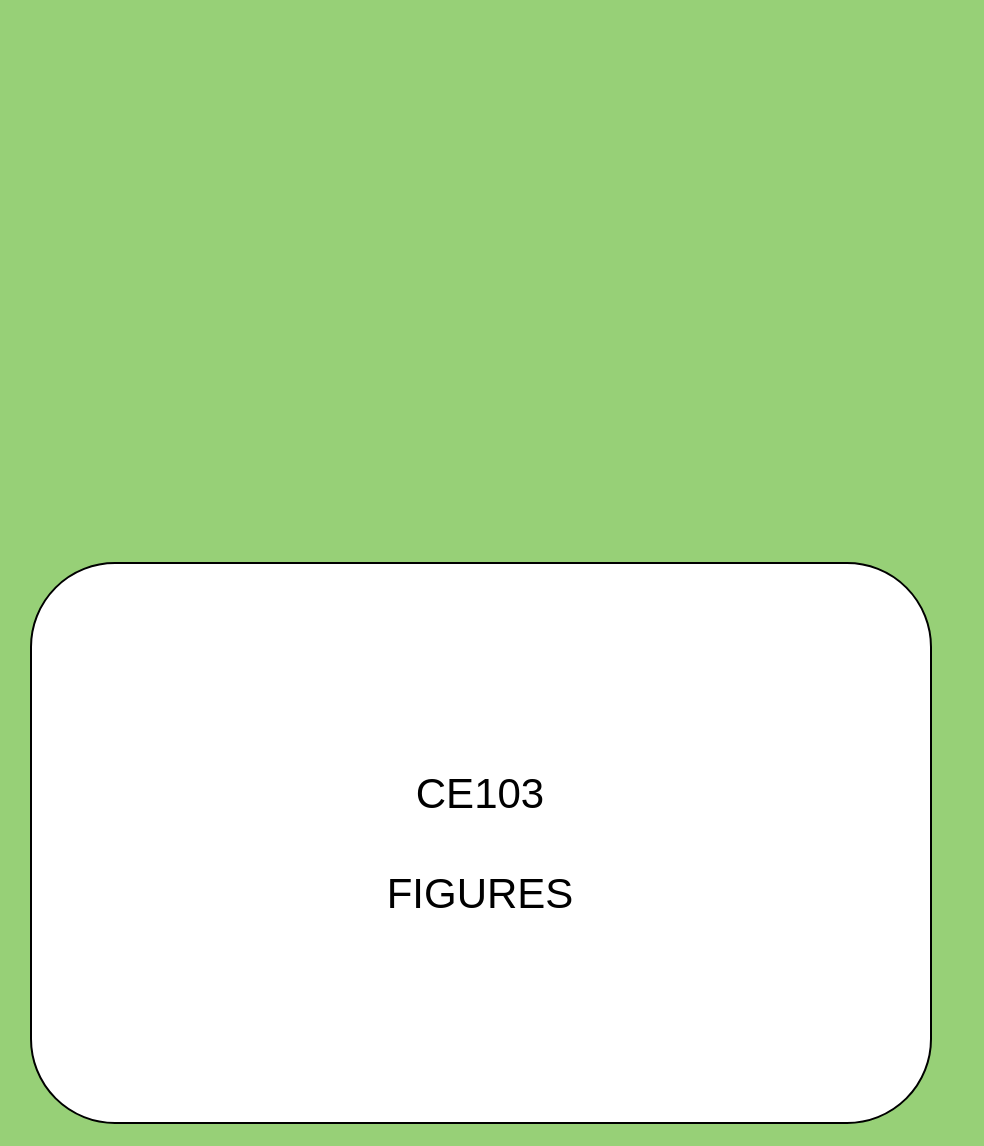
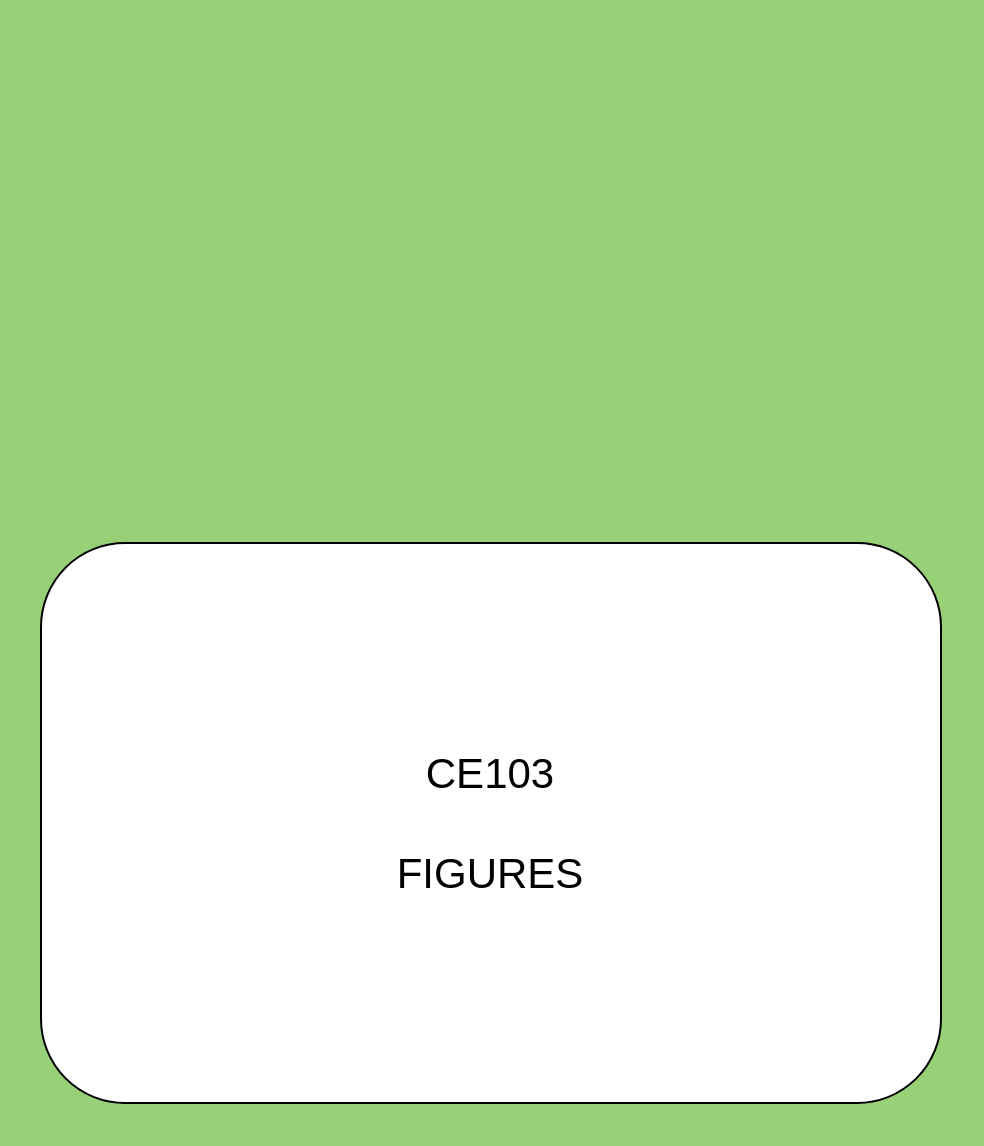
node "CE103FIGURES": moved (481, 843) -> (491, 823)
